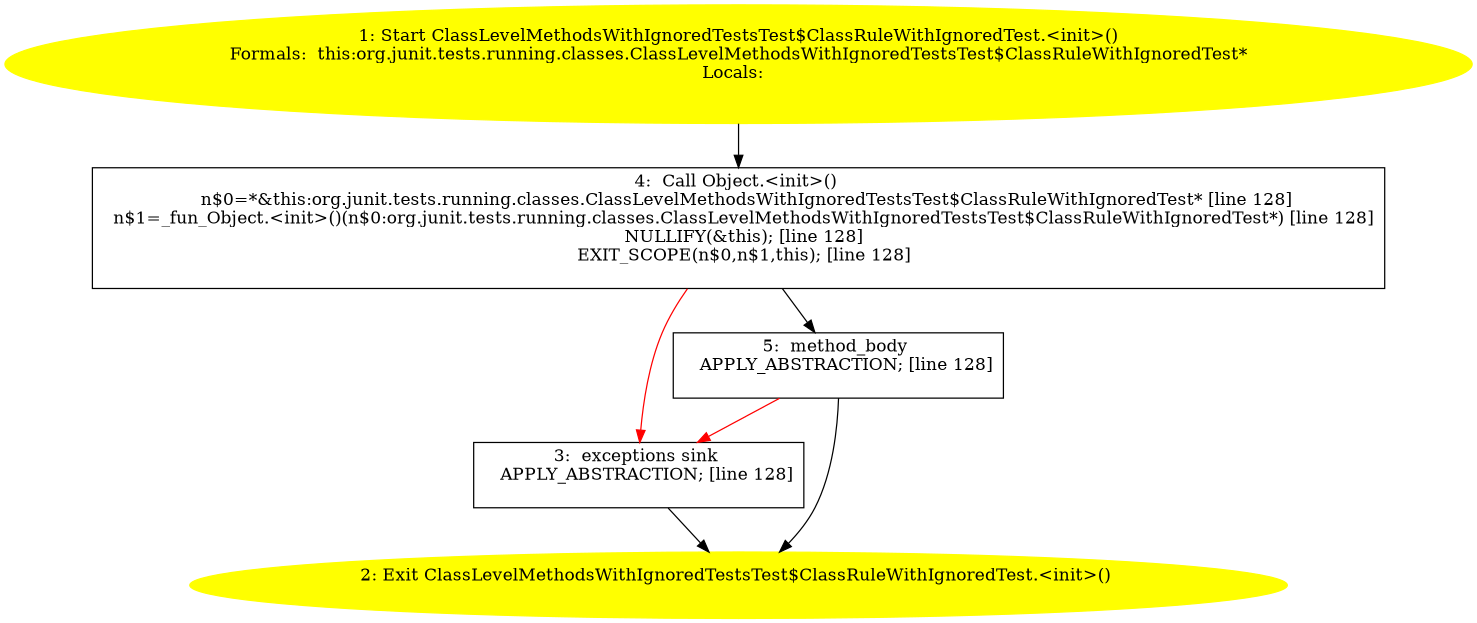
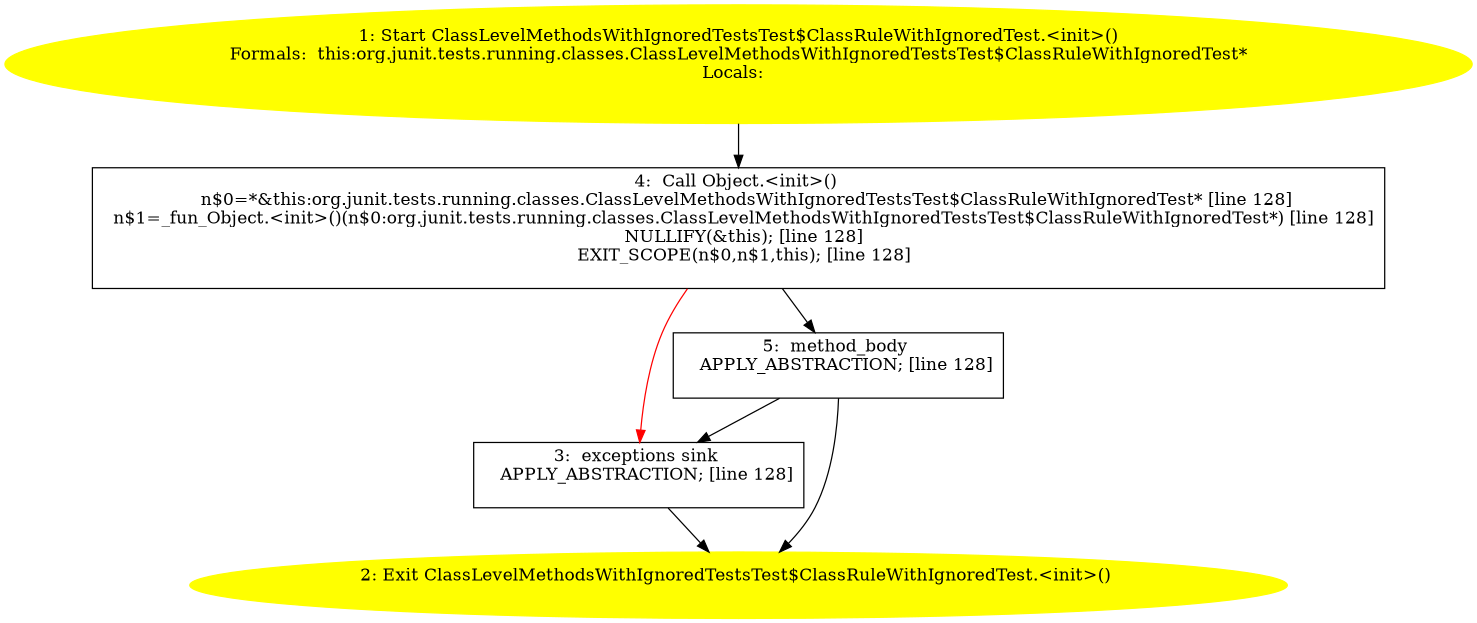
edge "5:  method_body APPLY_ABSTRACTION; [line 128]" -> "3:  exceptions sink APPLY_ABSTRACTION; [line 128]": color red -> black
